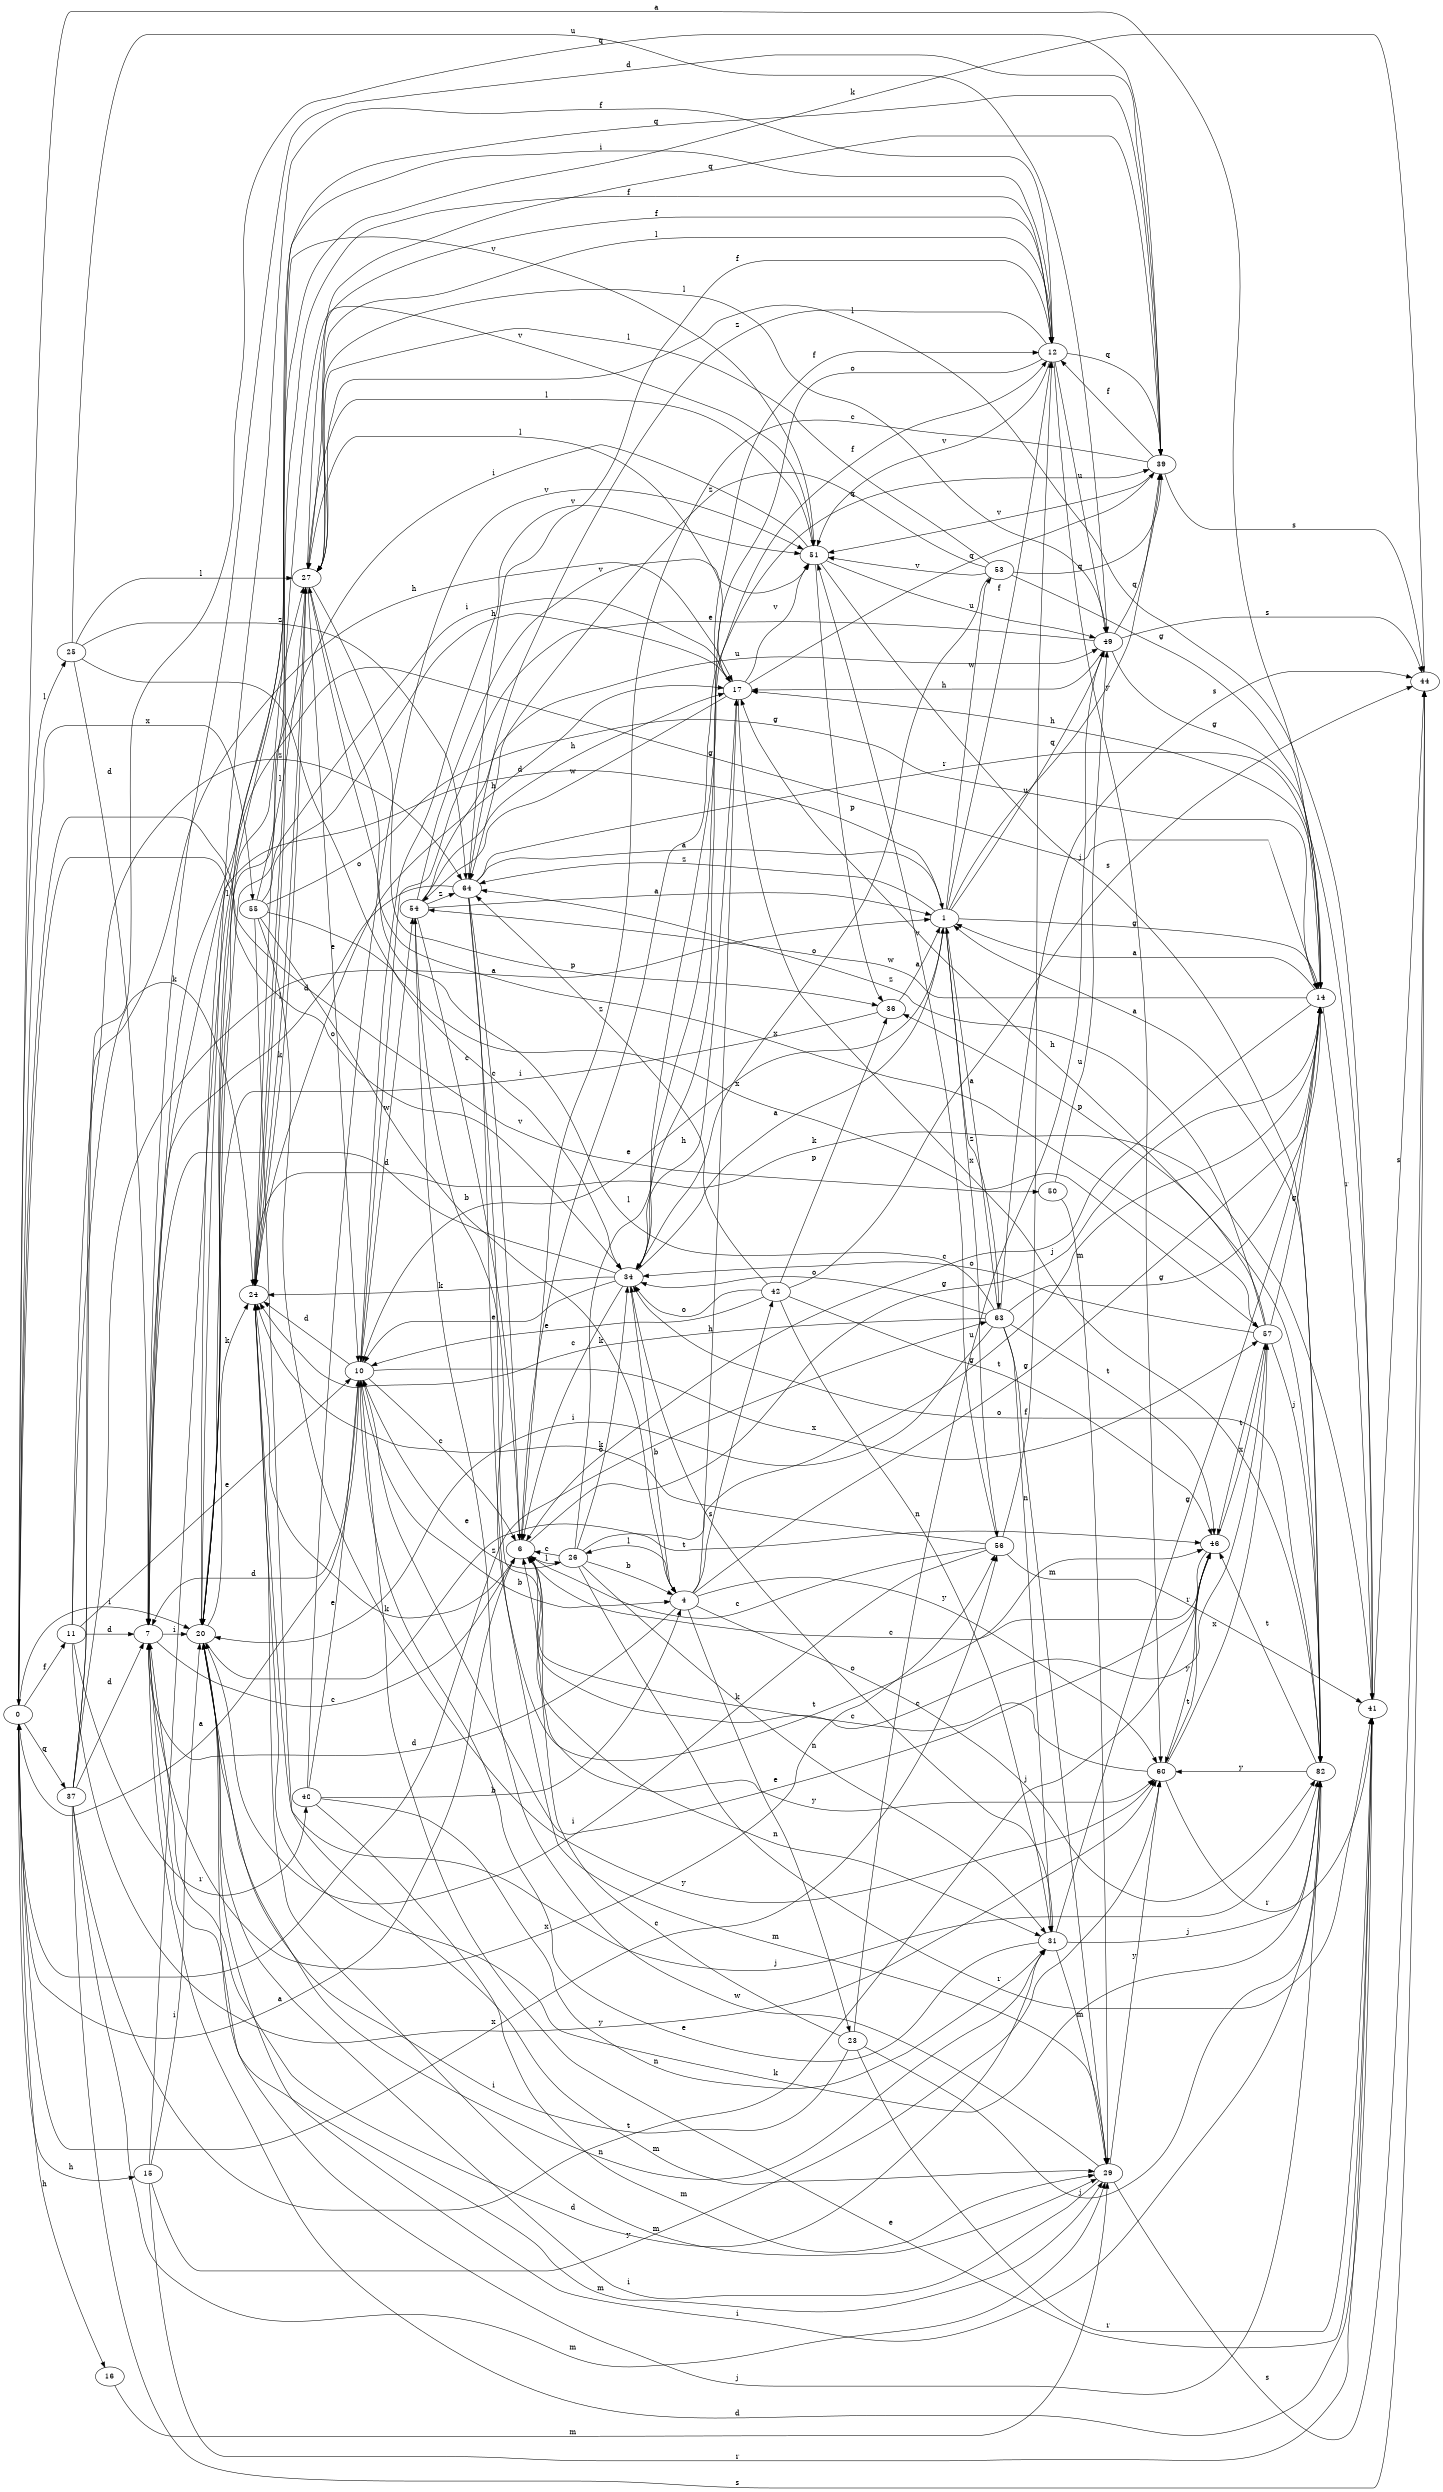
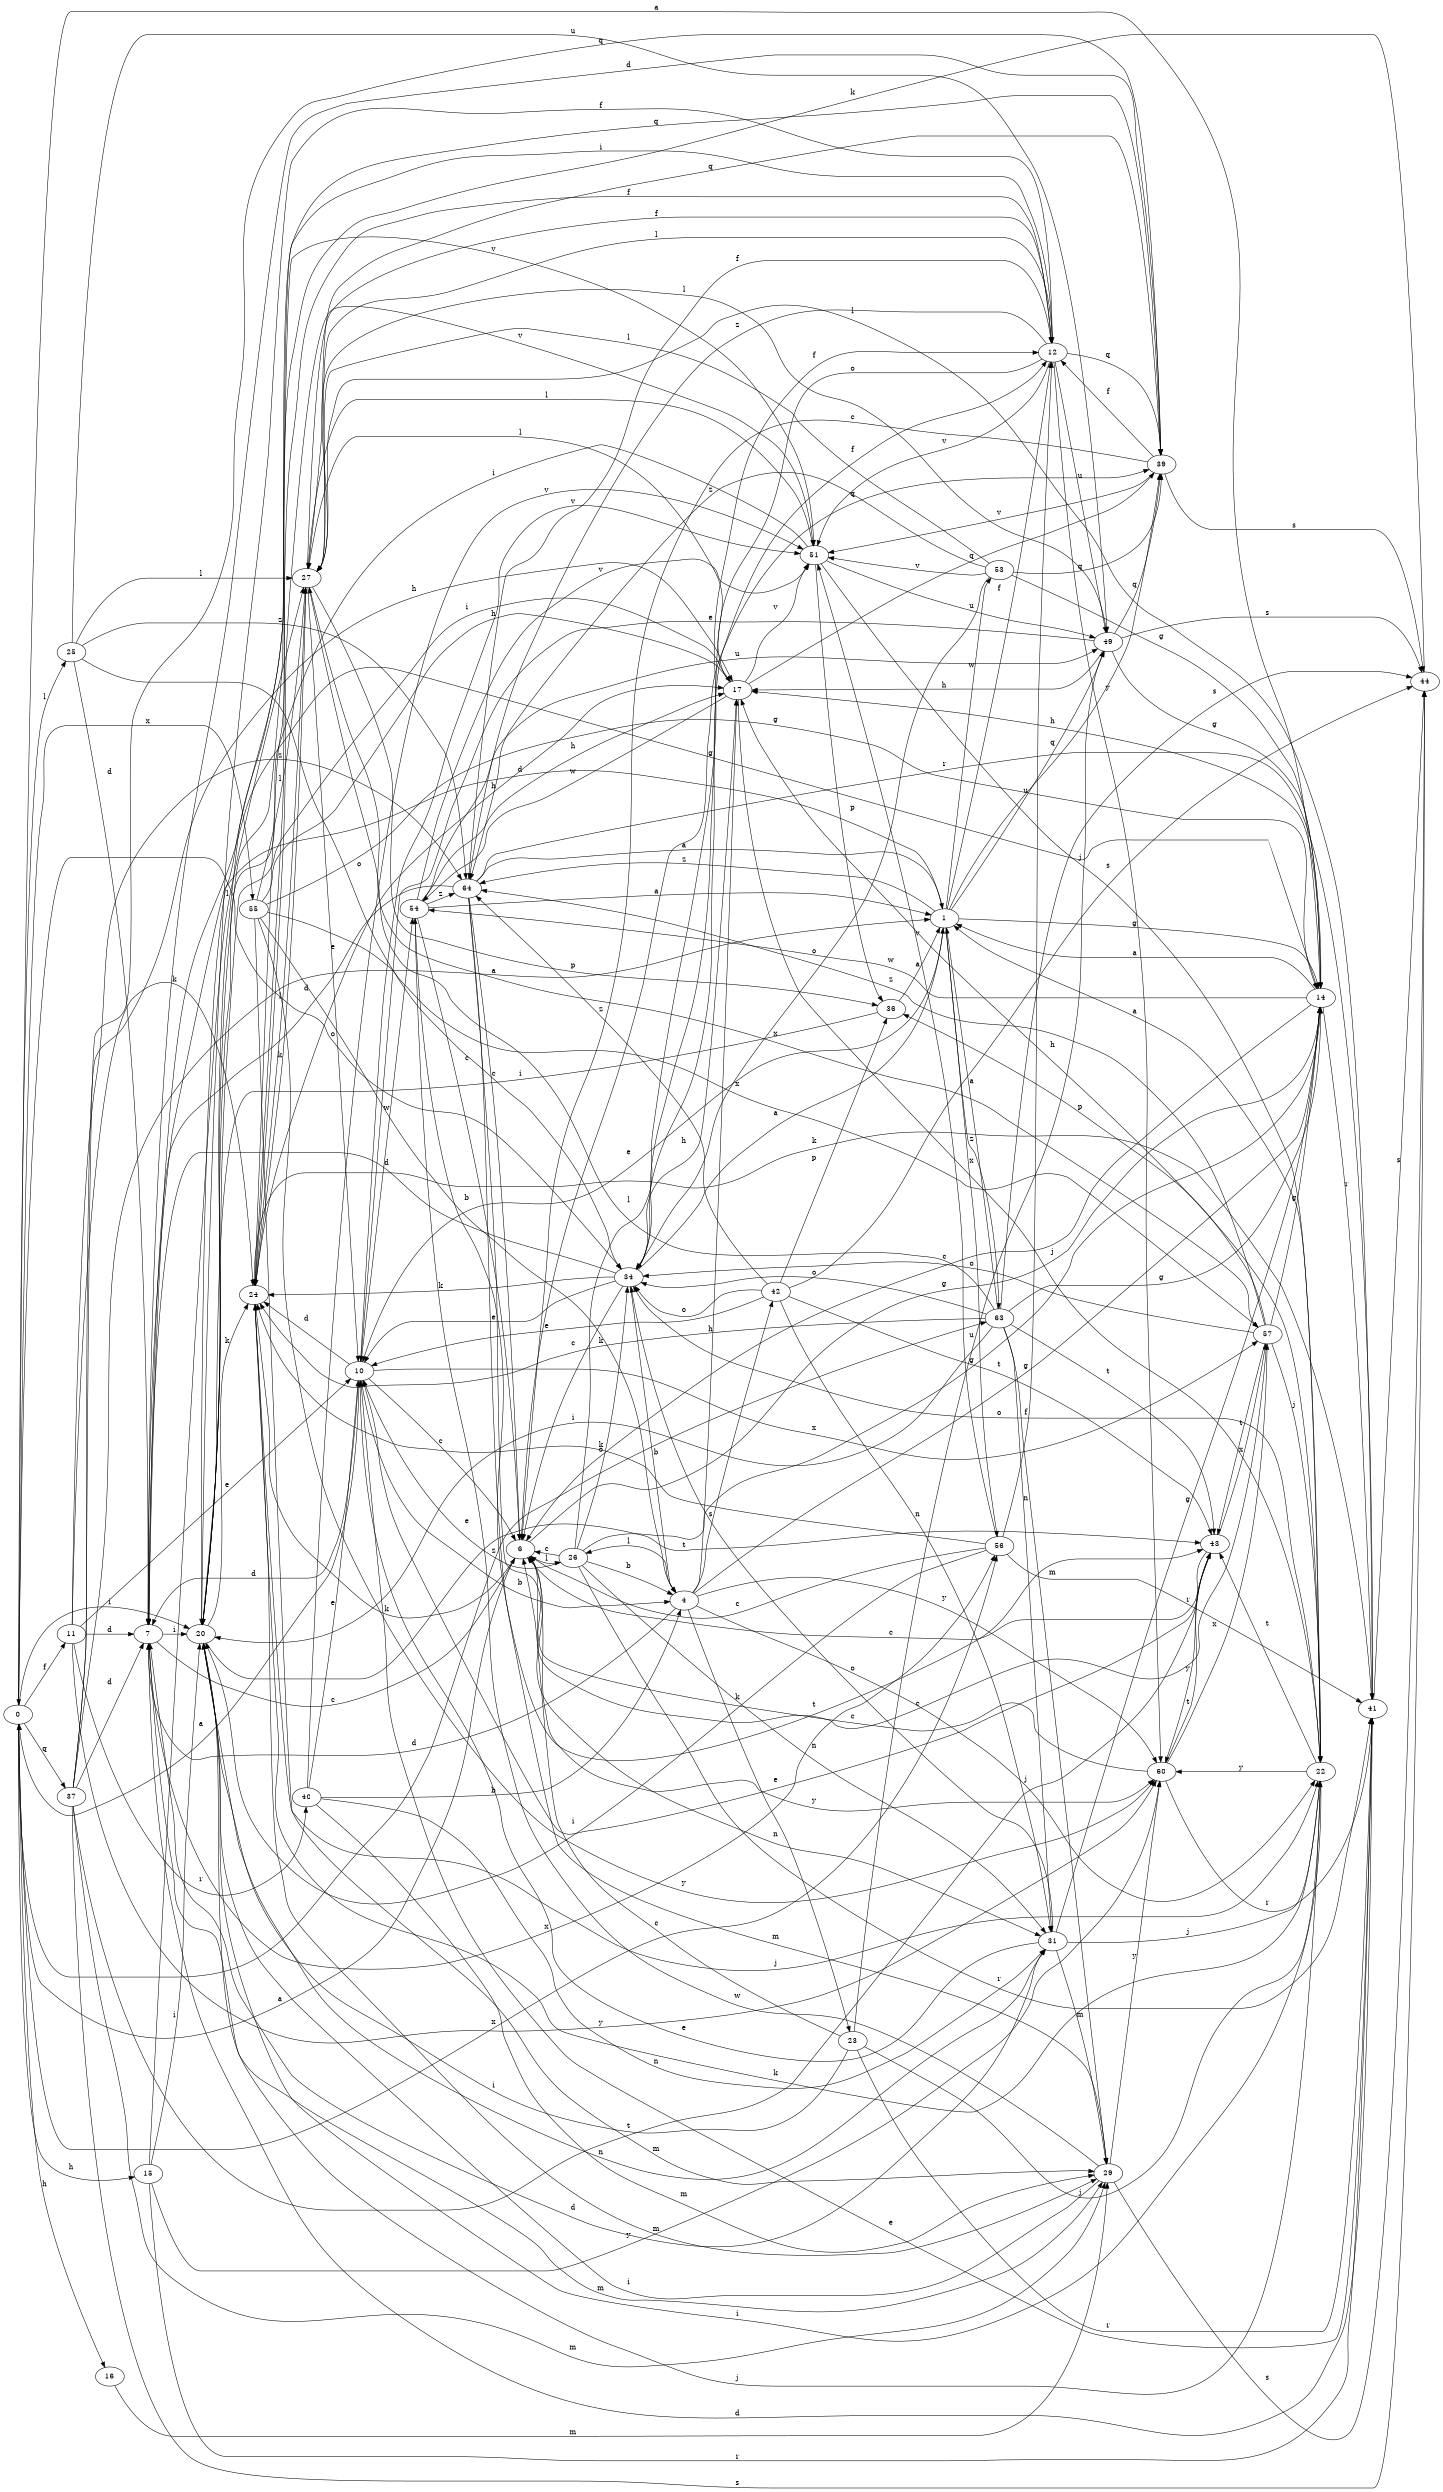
node "50": removed
node "46": label "46" -> "43"
node "82": label "82" -> "22"
